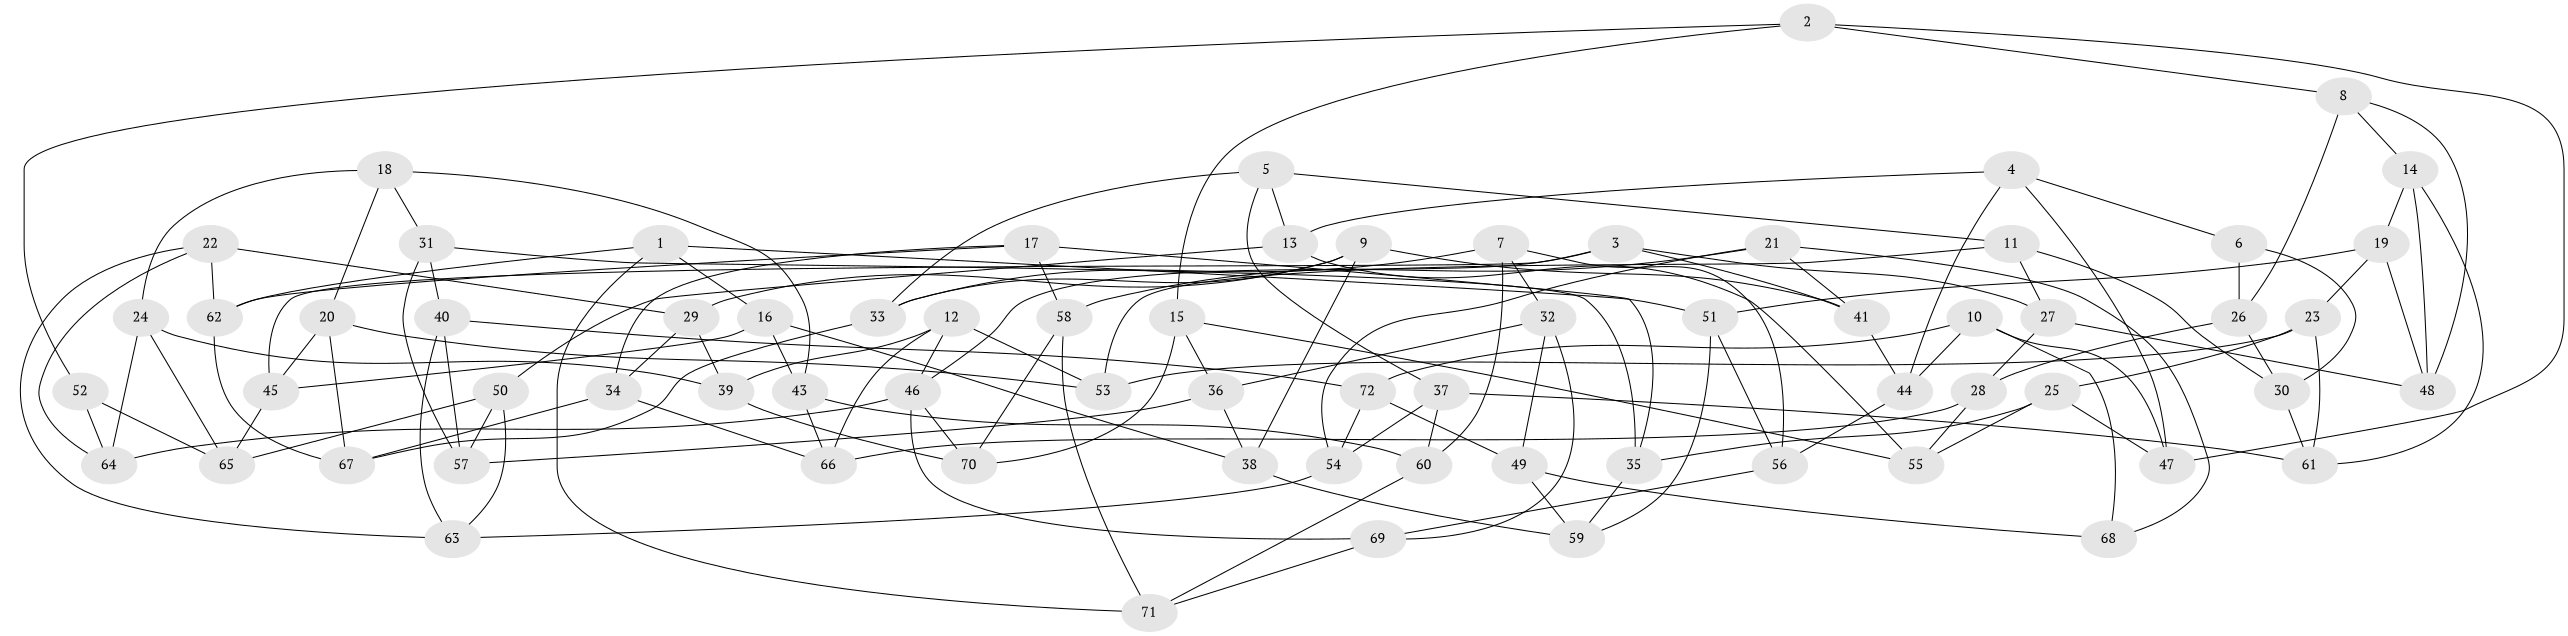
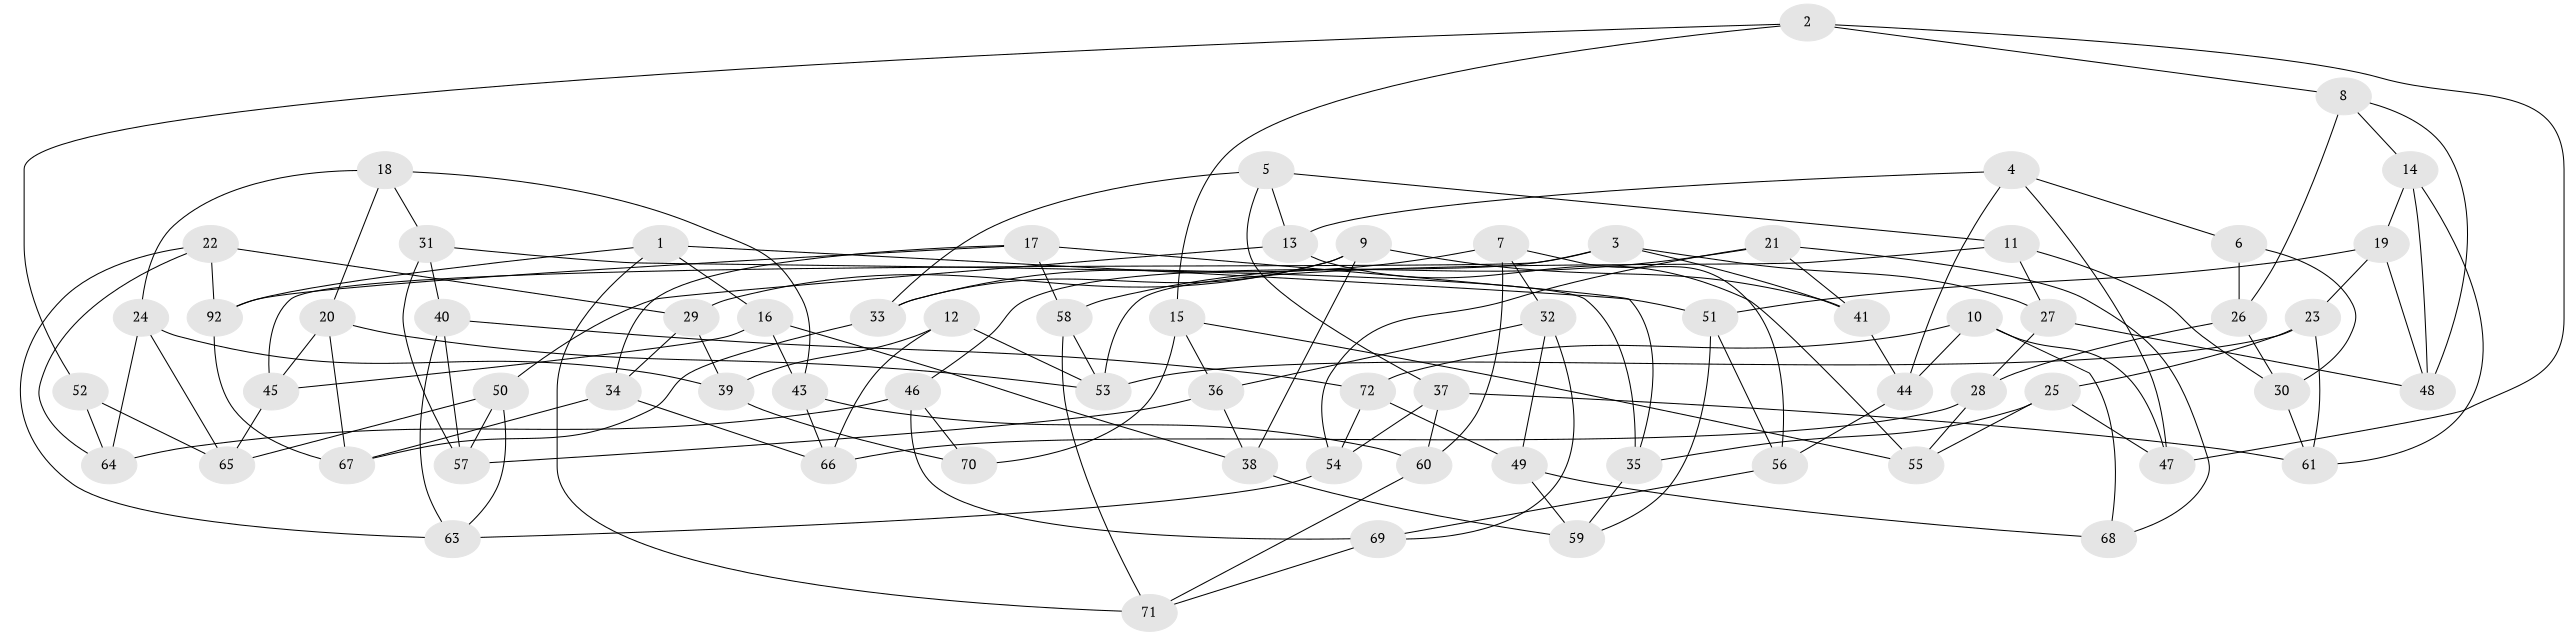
node "62": label "62" -> "92"
edge "12" -- "46": removed
edge "58" -- "70": now "58" -- "53"
